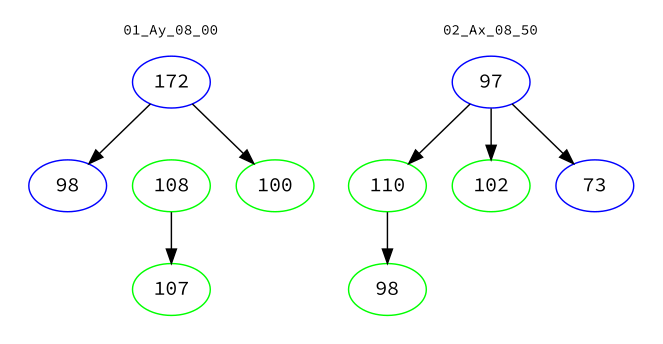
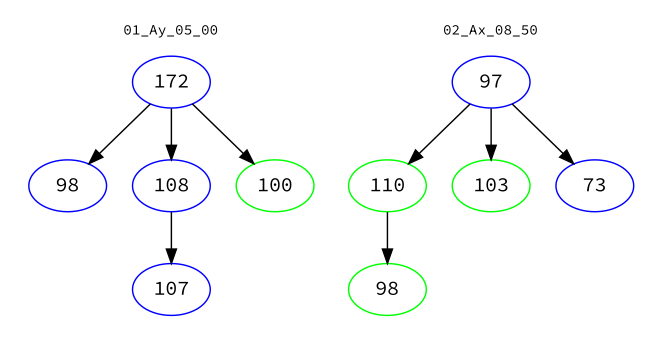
cluster "01_Ay_08_00": label "01_Ay_08_00" -> "01_Ay_05_00"
edge "172" -> "108": added
node "108": color green -> blue
node "102": label "102" -> "103"
node "107": color green -> blue
